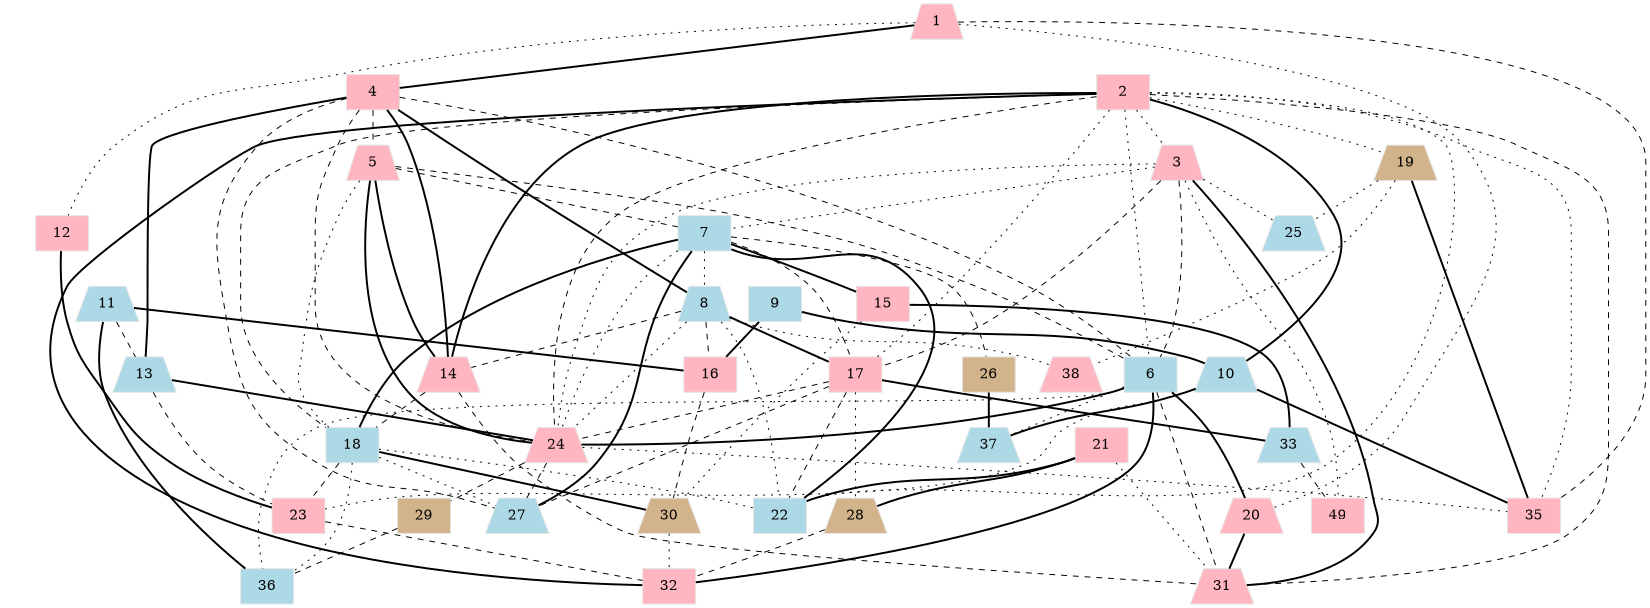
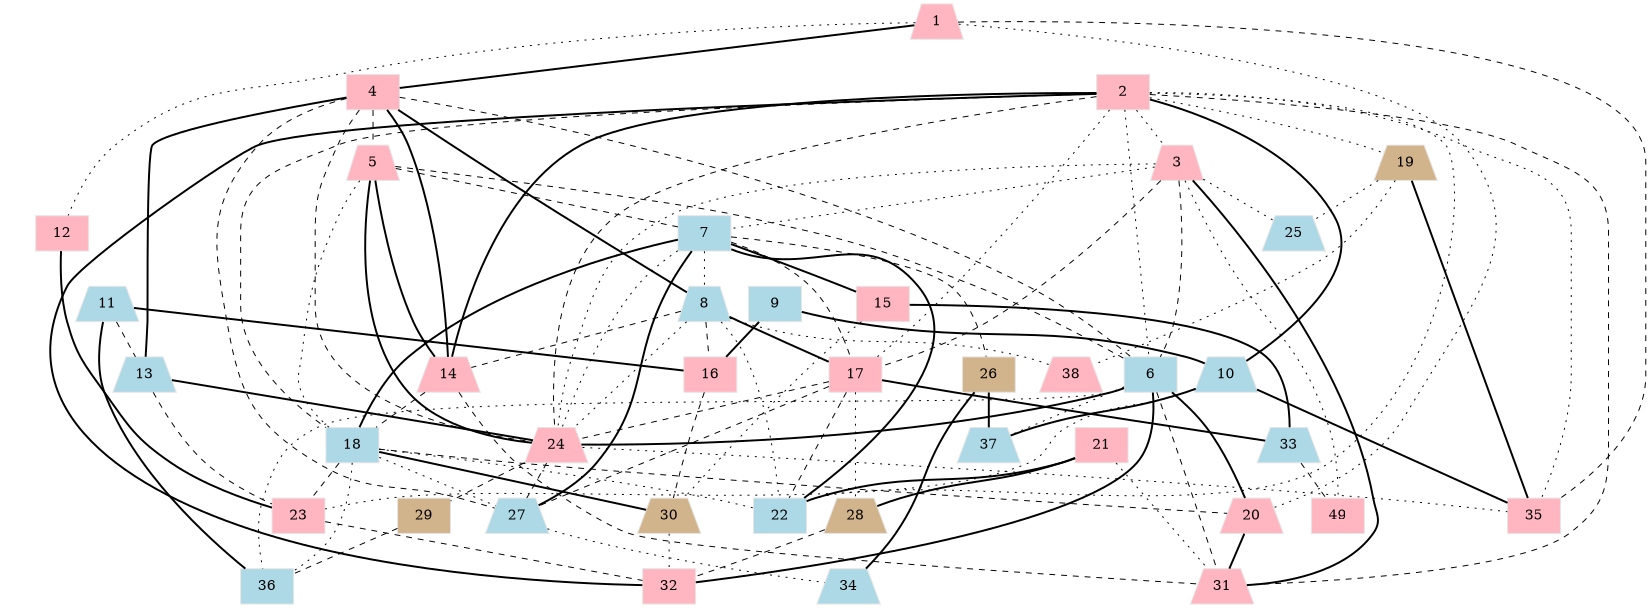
edge "18" -- "20": added
node "34": added
